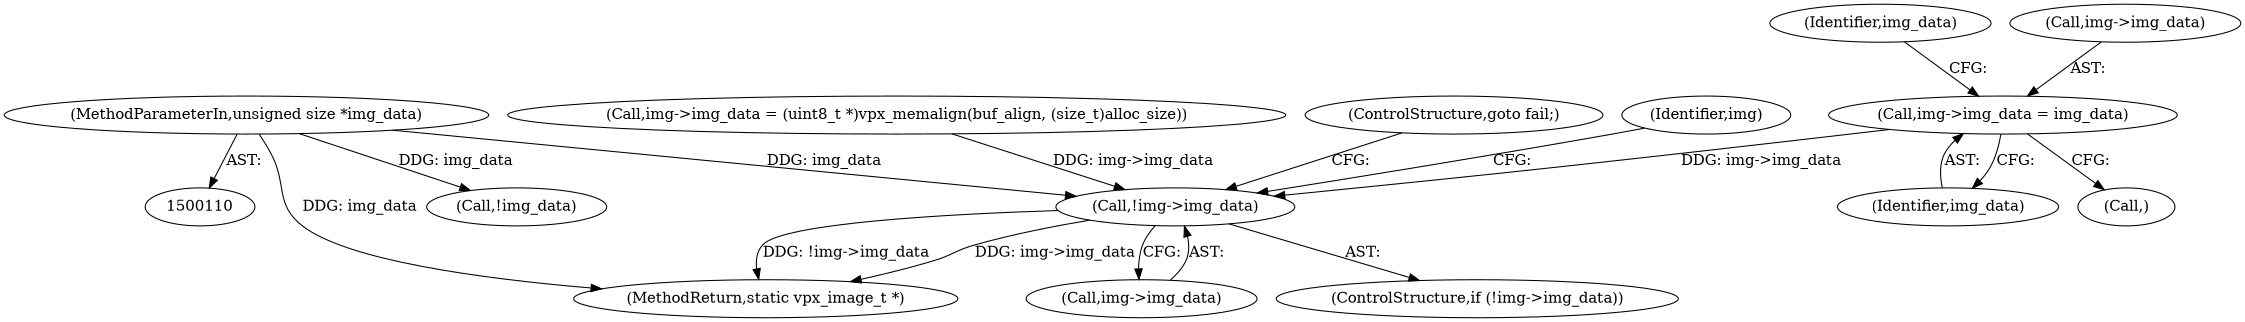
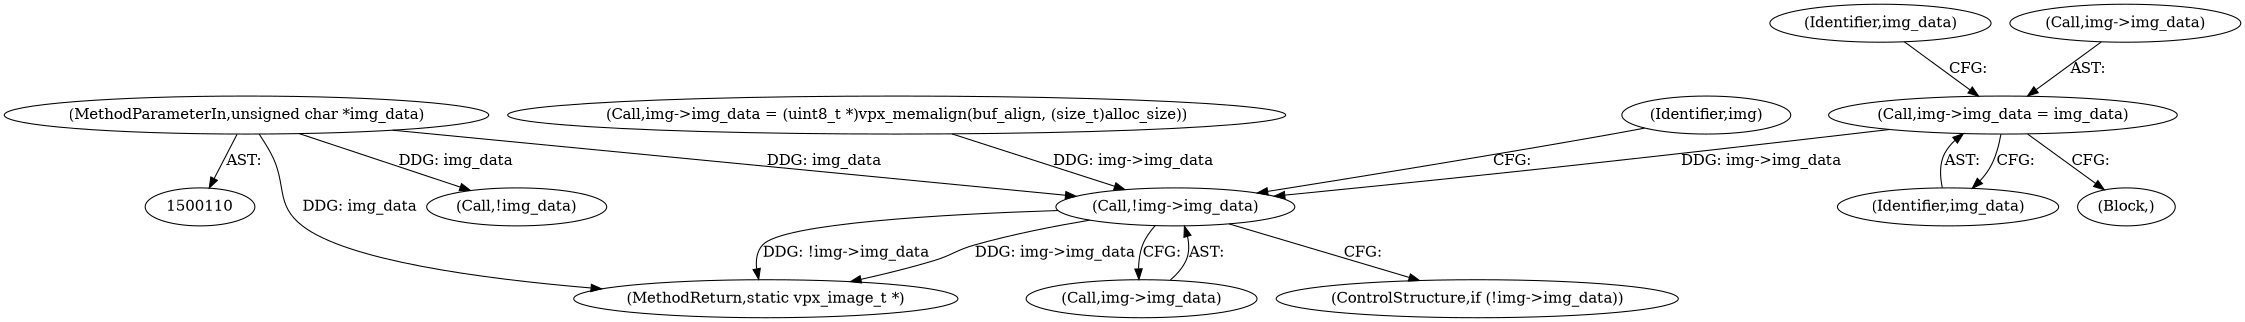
node "(MethodParameterIn,unsigned size *img_data)": label "(MethodParameterIn,unsigned size *img_data)" -> "(MethodParameterIn,unsigned char *img_data)"
node "(ControlStructure,goto fail;)": removed
node "(Call,)": label "(Call,)" -> "(Block,)"
edge "(Call,!img->img_data)" -> "(ControlStructure,if (!img->img_data))": label "AST: " -> "CFG: "
